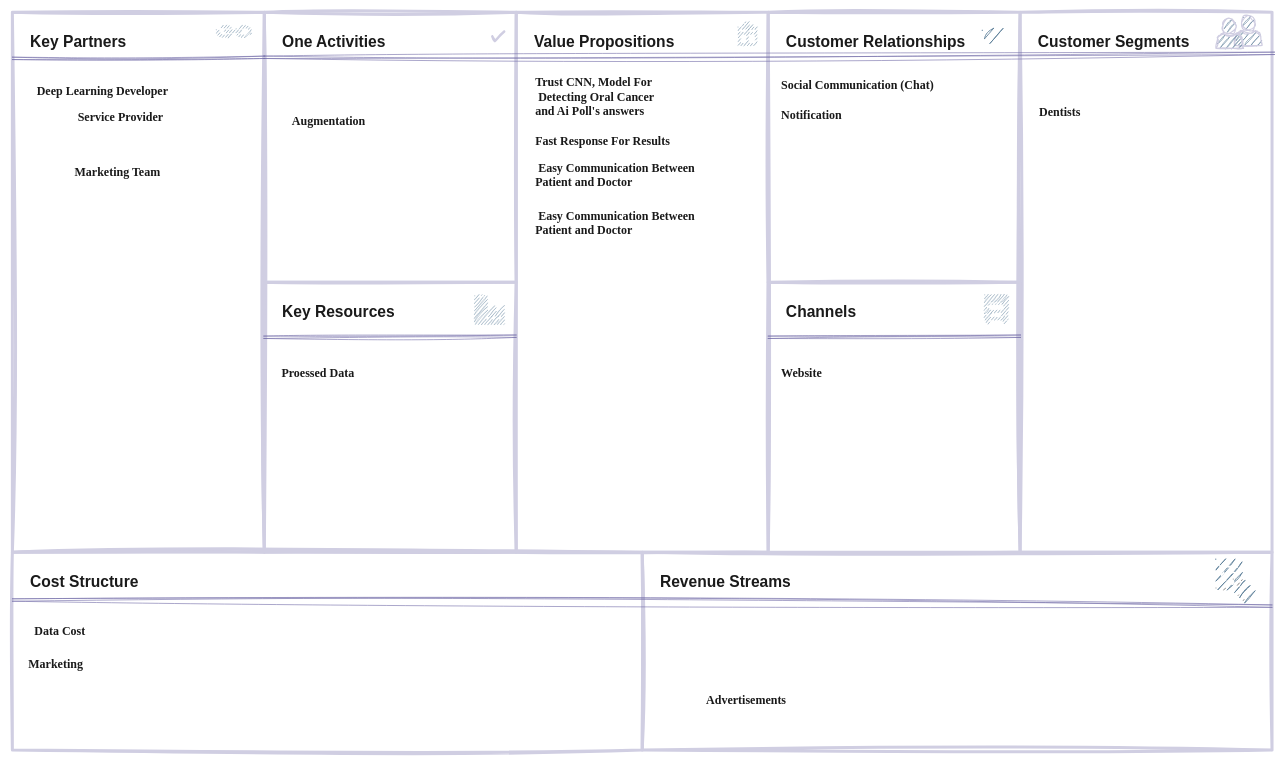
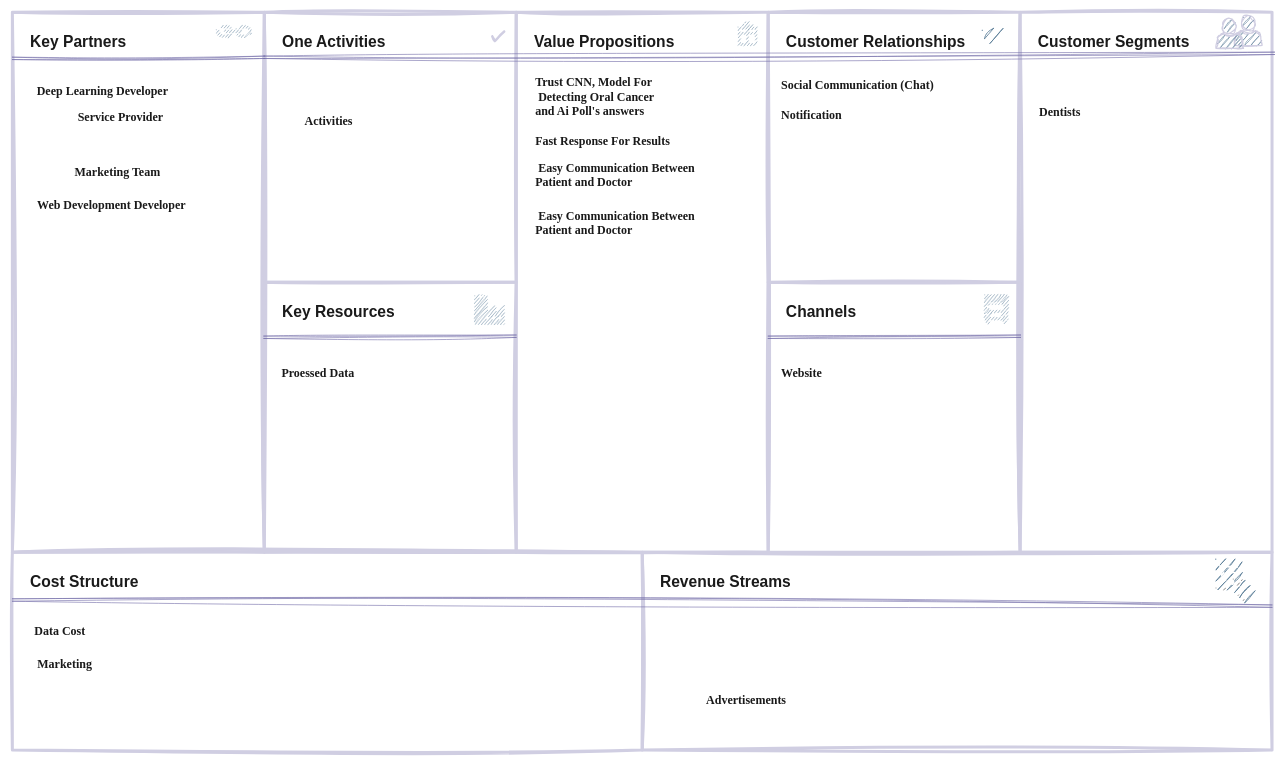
node "Augmentation": label "Augmentation" -> "Activities"
node "Web Development Developer": added
node "Marketing": moved (63, 664) -> (72, 664)
